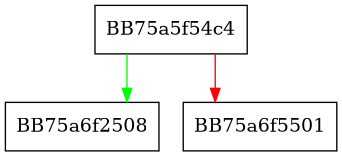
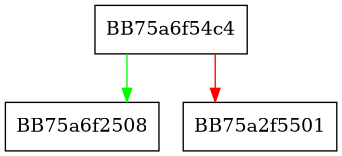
node "BB75a5f54c4": label "BB75a5f54c4" -> "BB75a6f54c4"
node "BB75a6f5501": label "BB75a6f5501" -> "BB75a2f5501"
